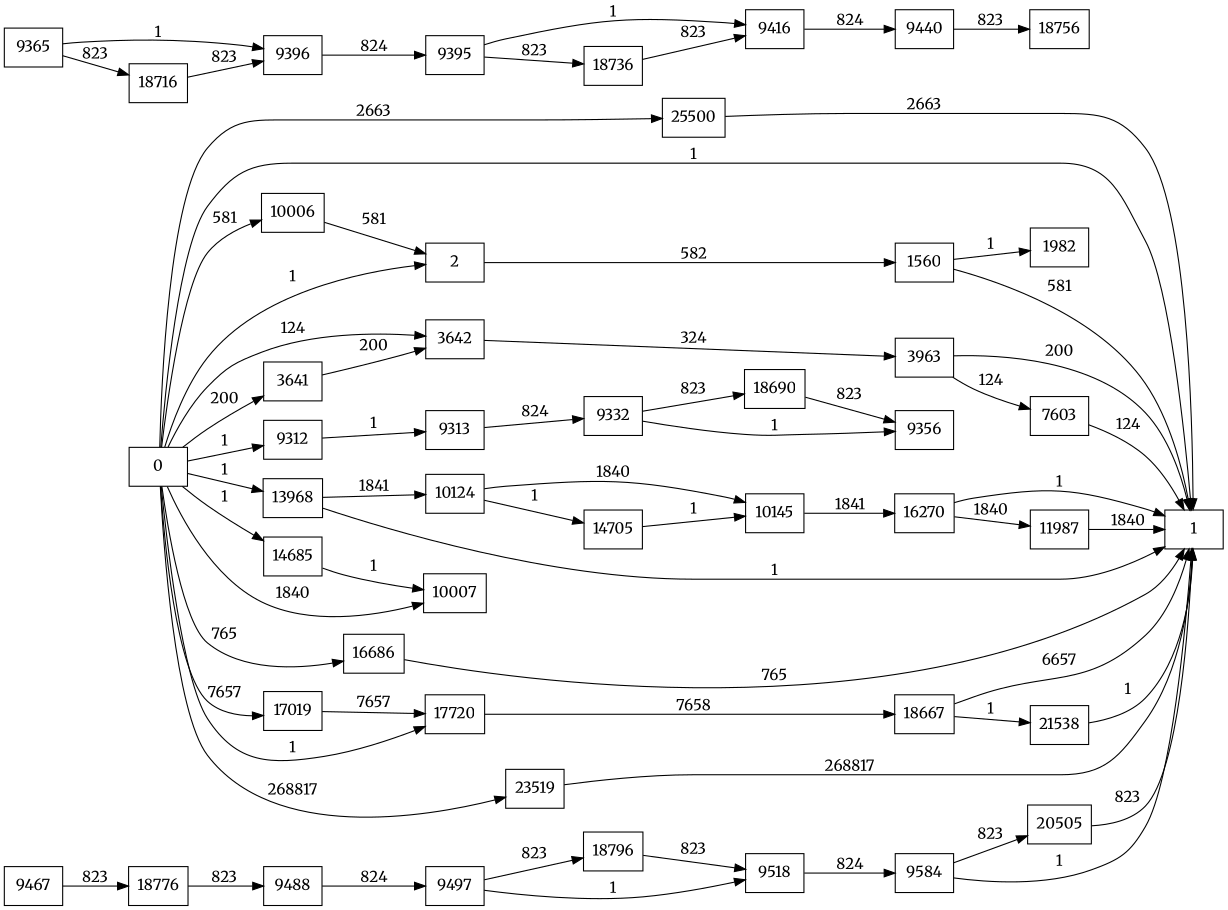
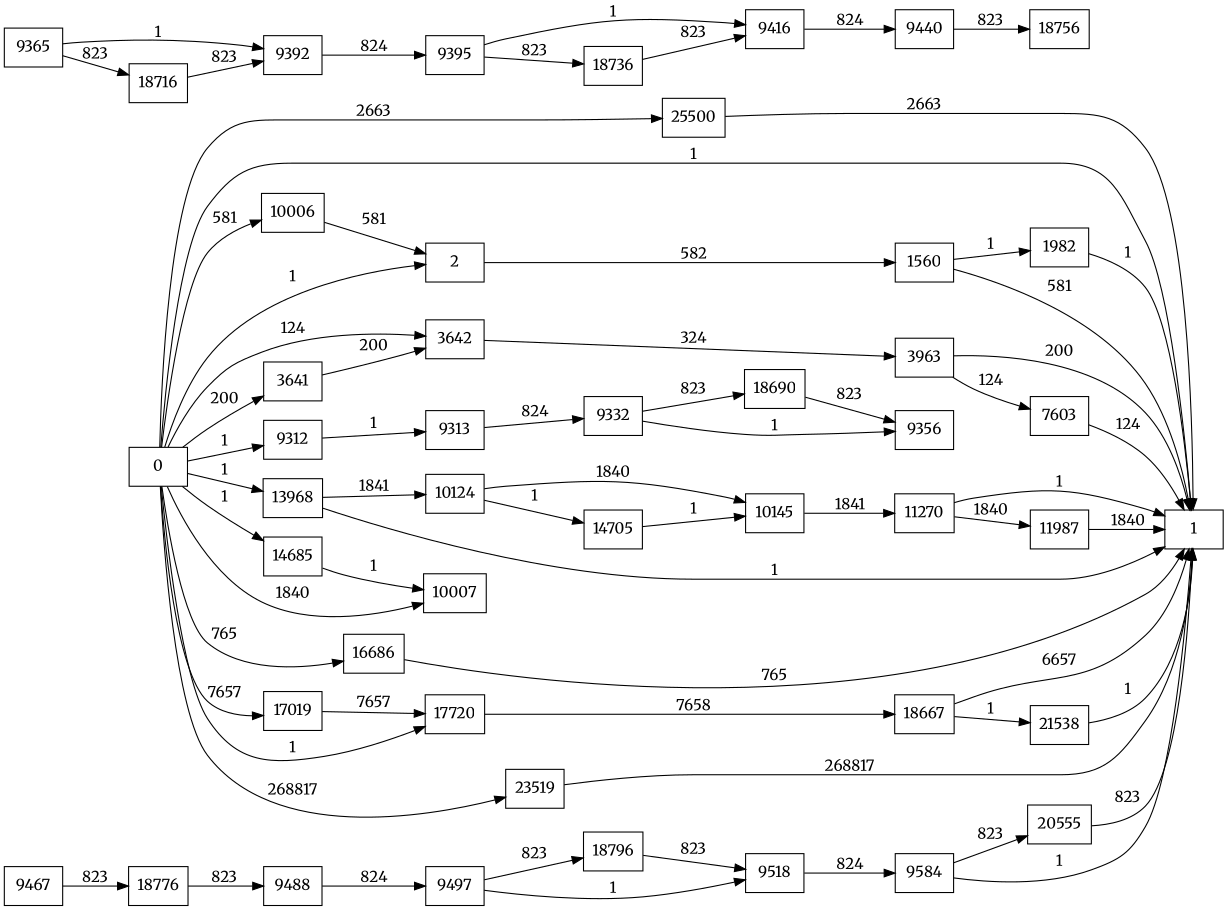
node "9396": label "9396" -> "9392"
edge "1982" -> "1": added, label "1"
node "16270": label "16270" -> "11270"
node "20505": label "20505" -> "20555"
